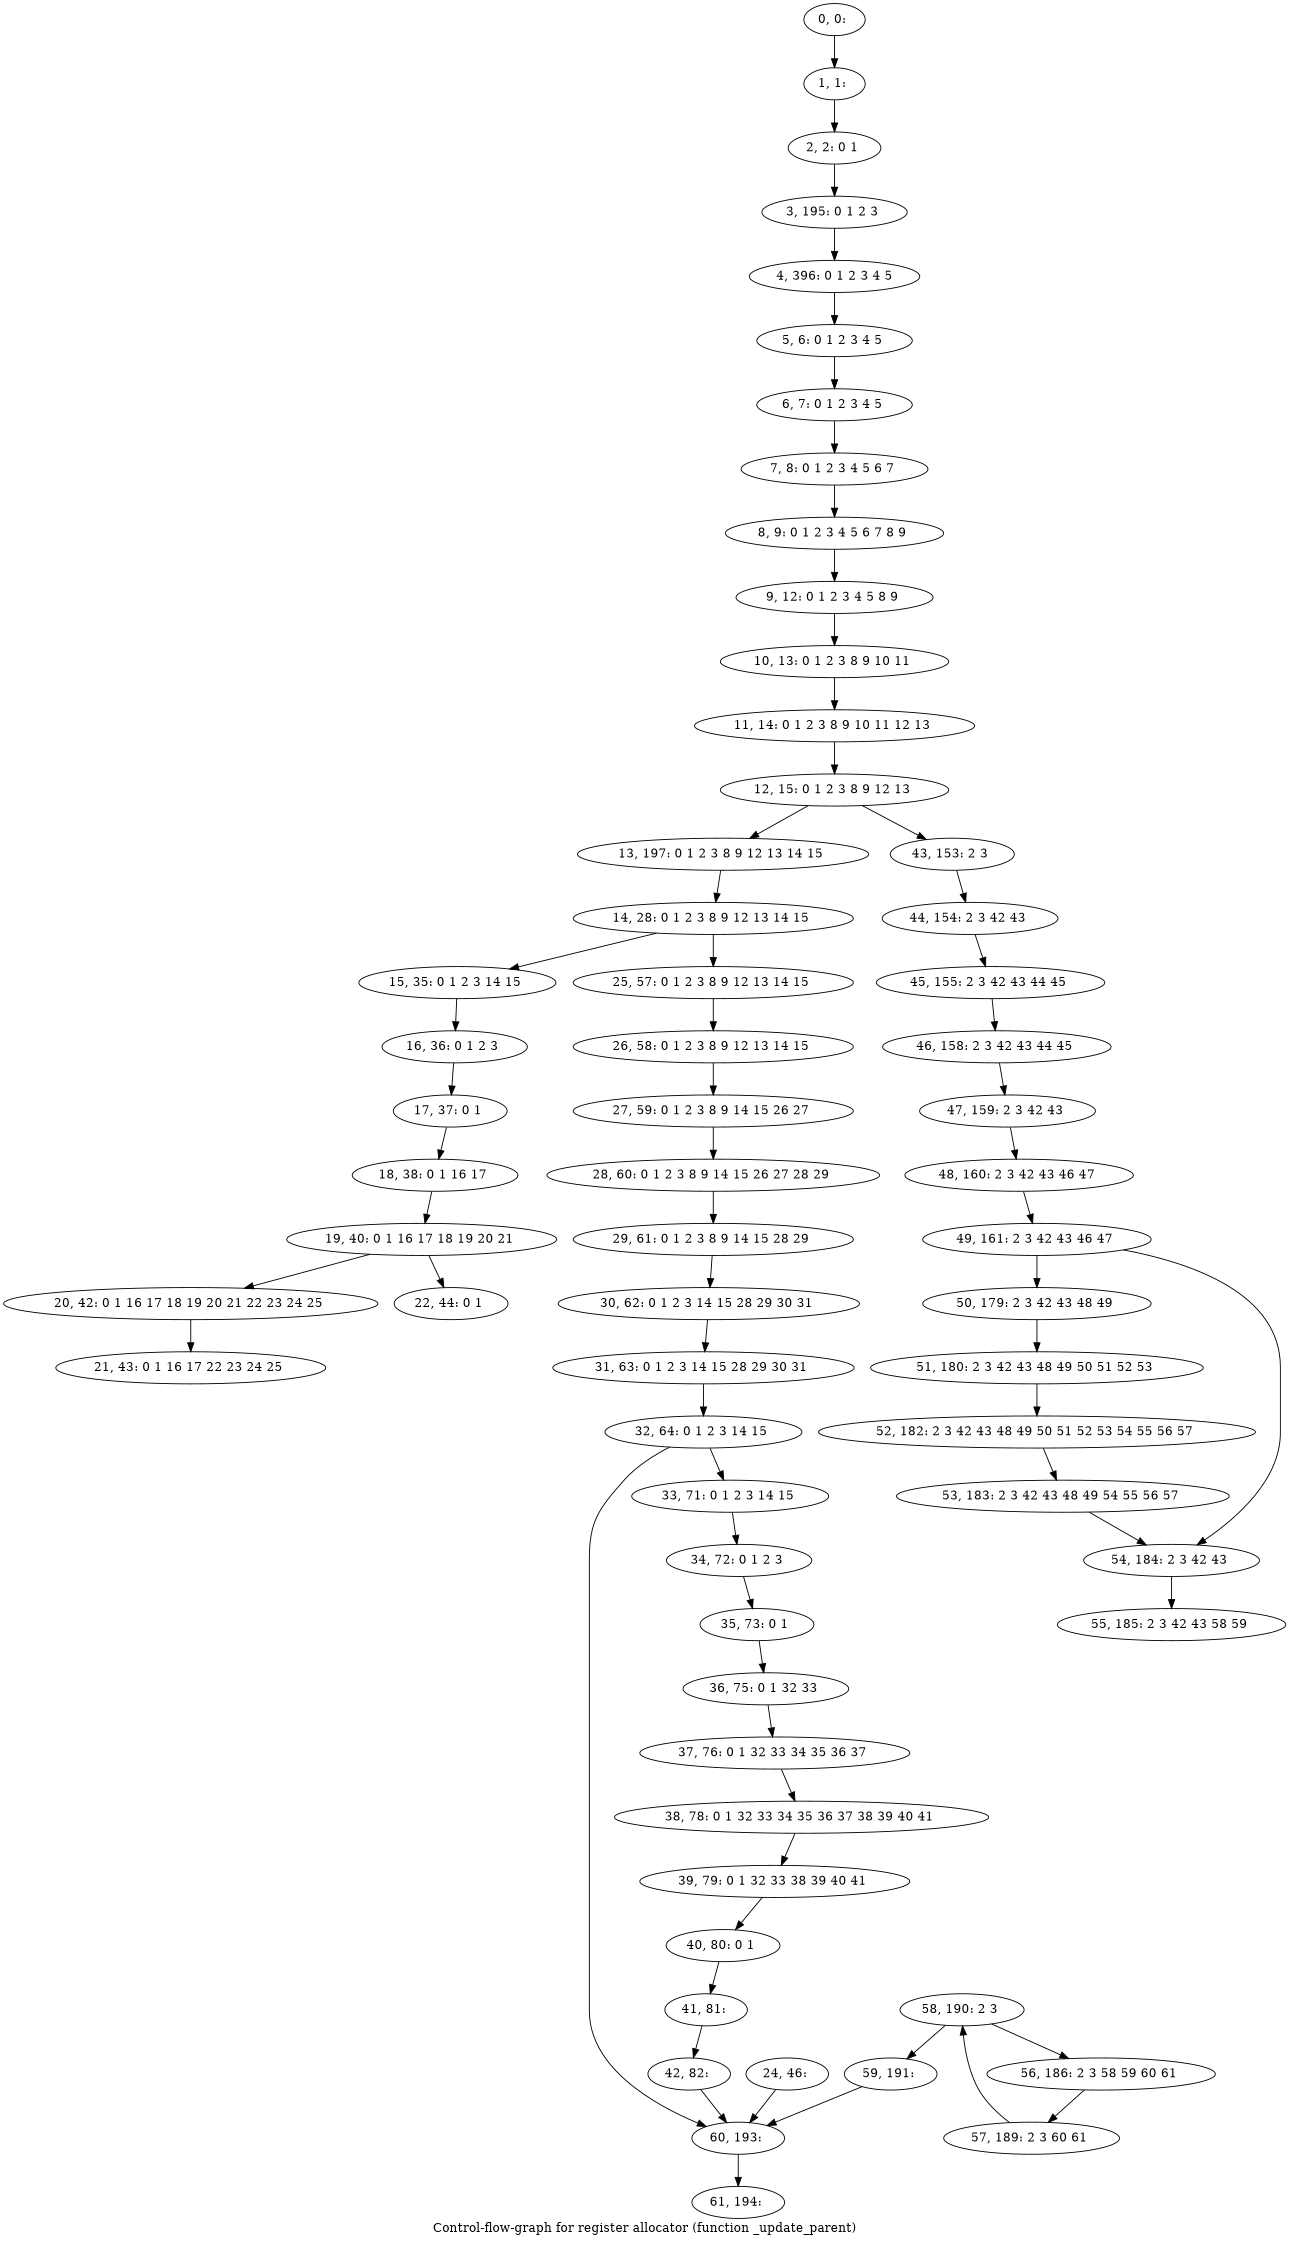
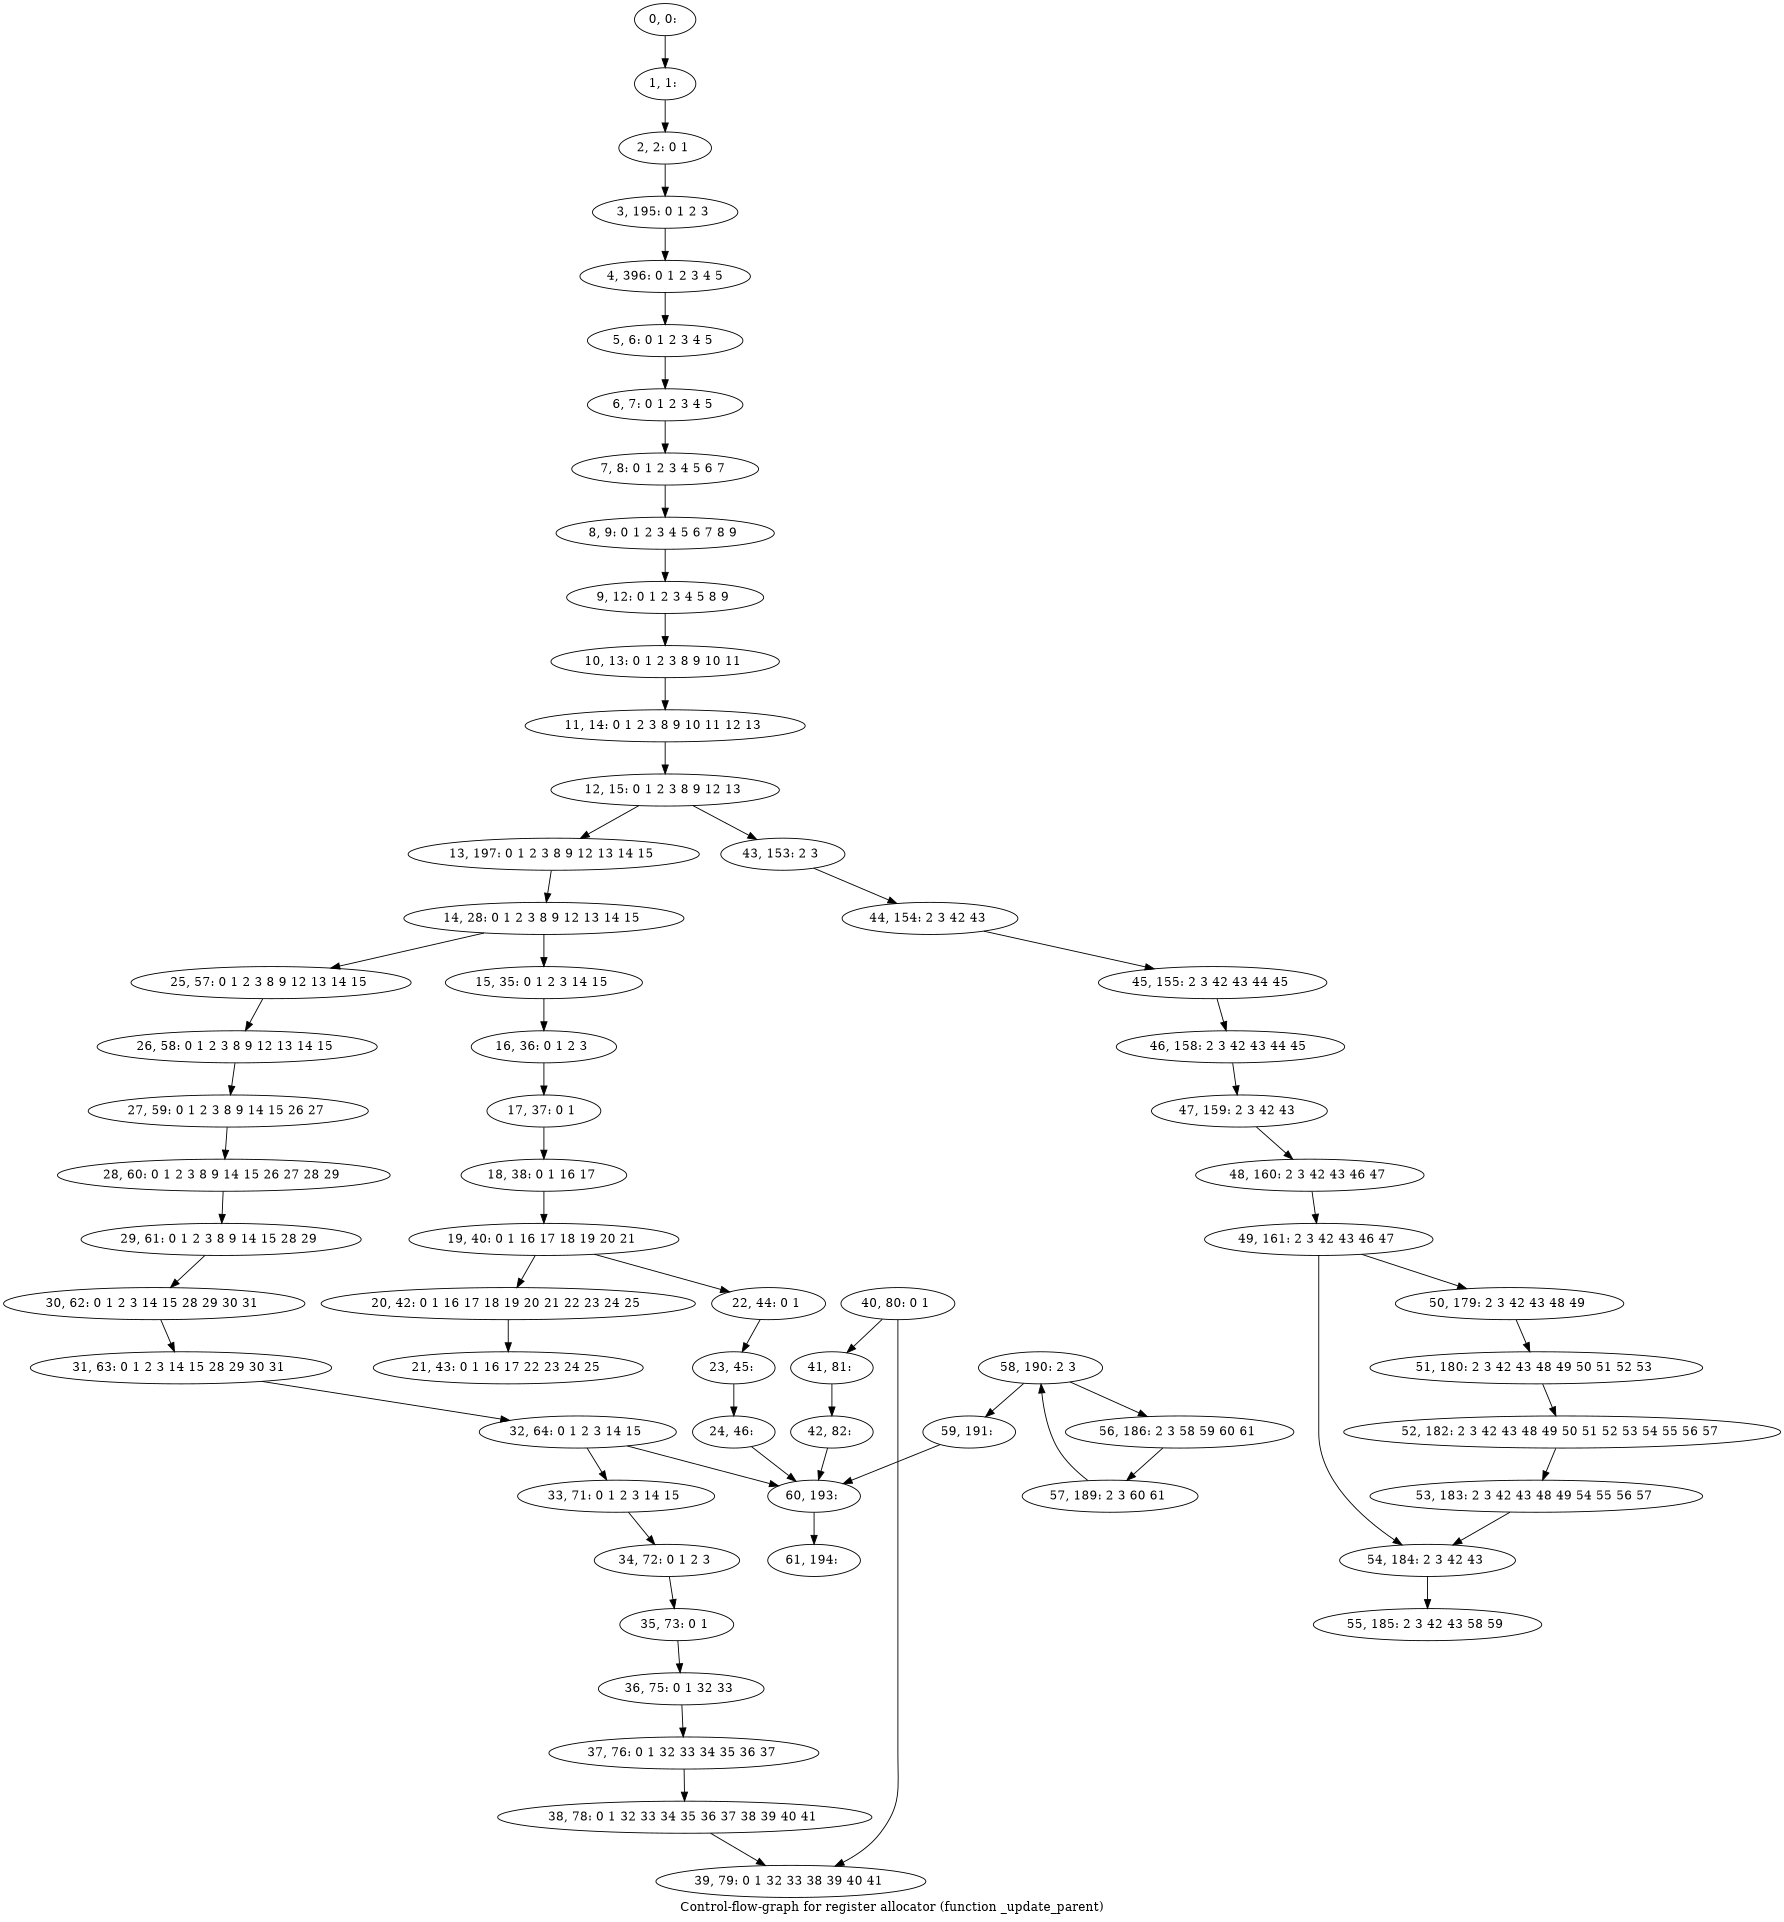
node "23, 45:": added
edge "39, 79: 0 1 32 33 38 39 40 41" -> "40, 80: 0 1": reversed
